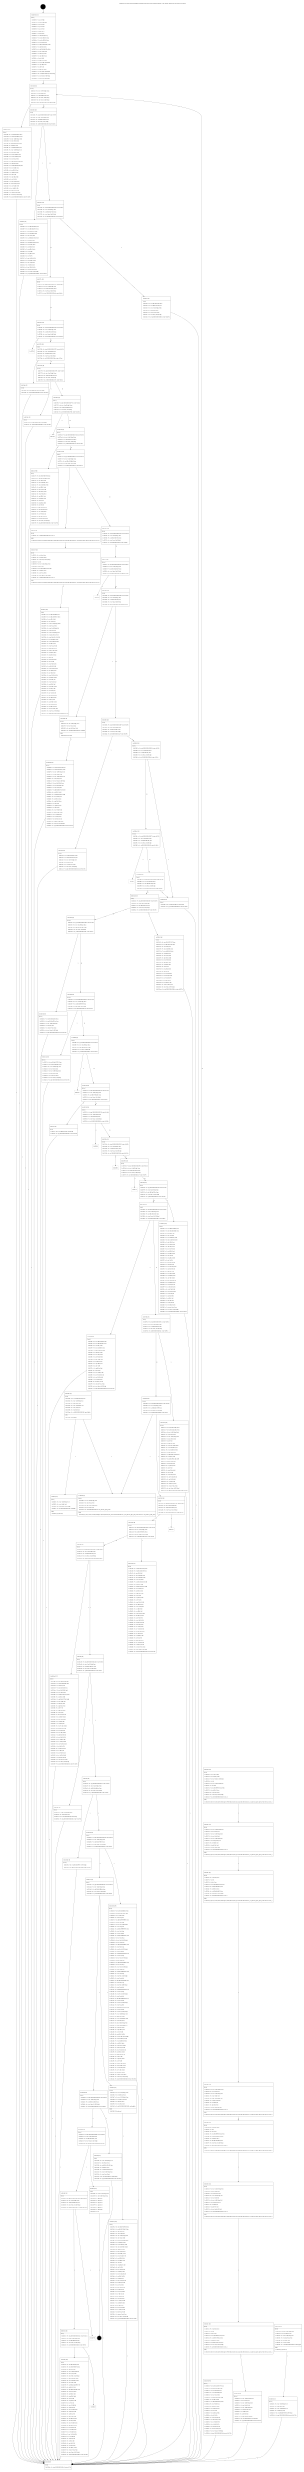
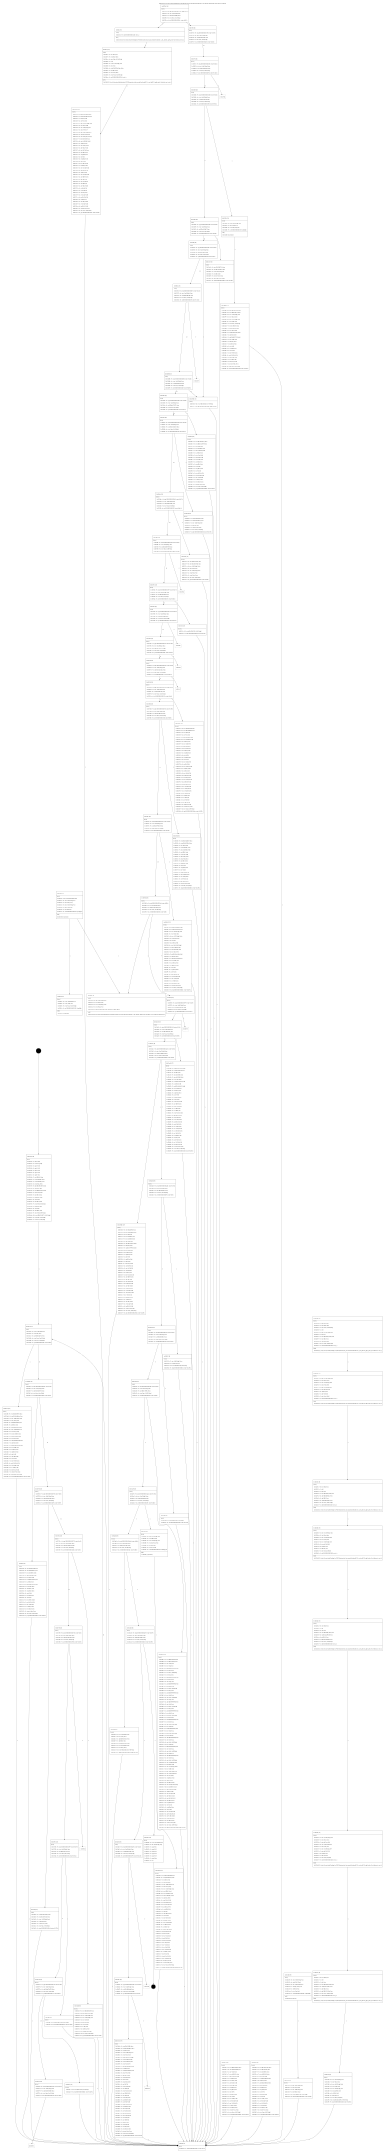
node "0x4017a8 [28]": removed
node "0x401b4e [53]": added
